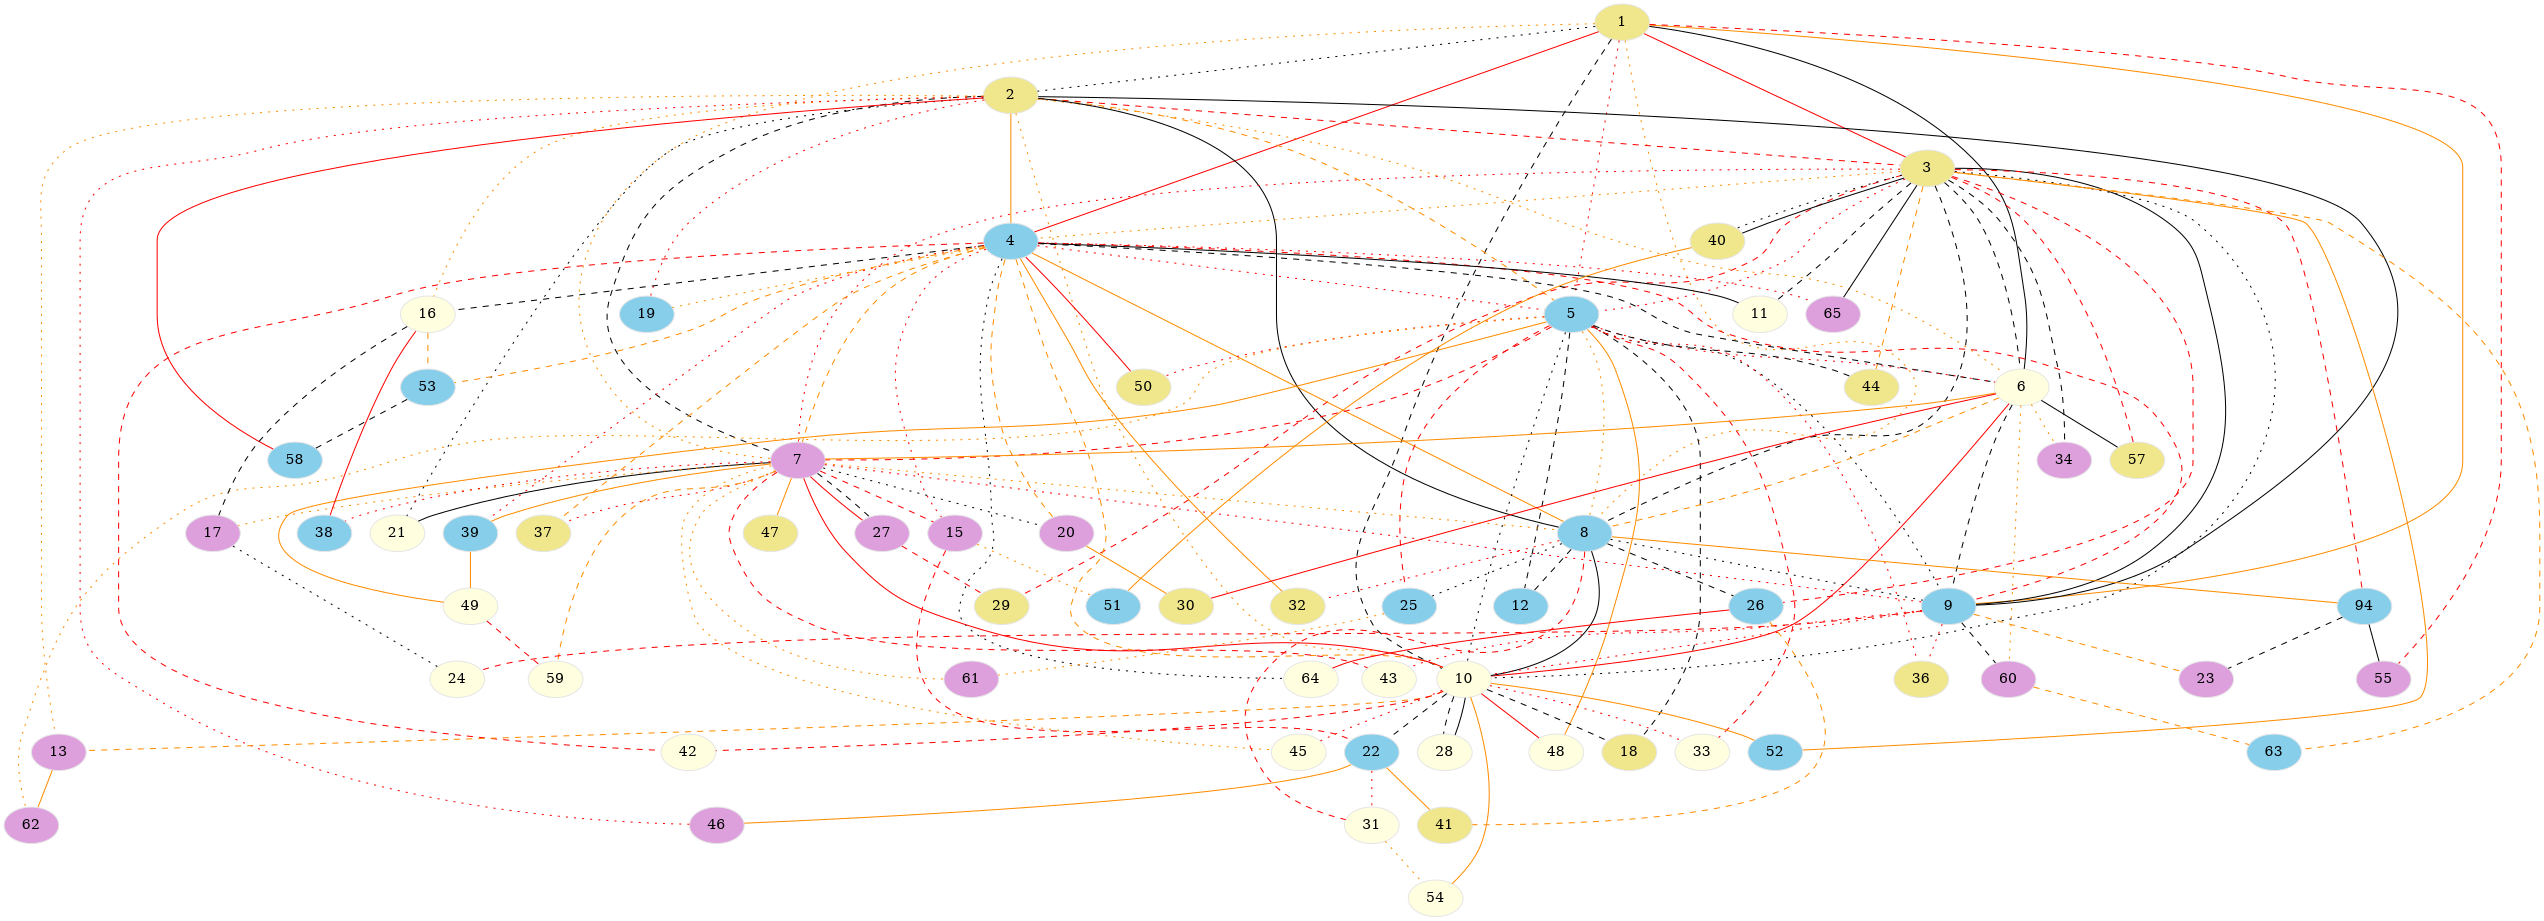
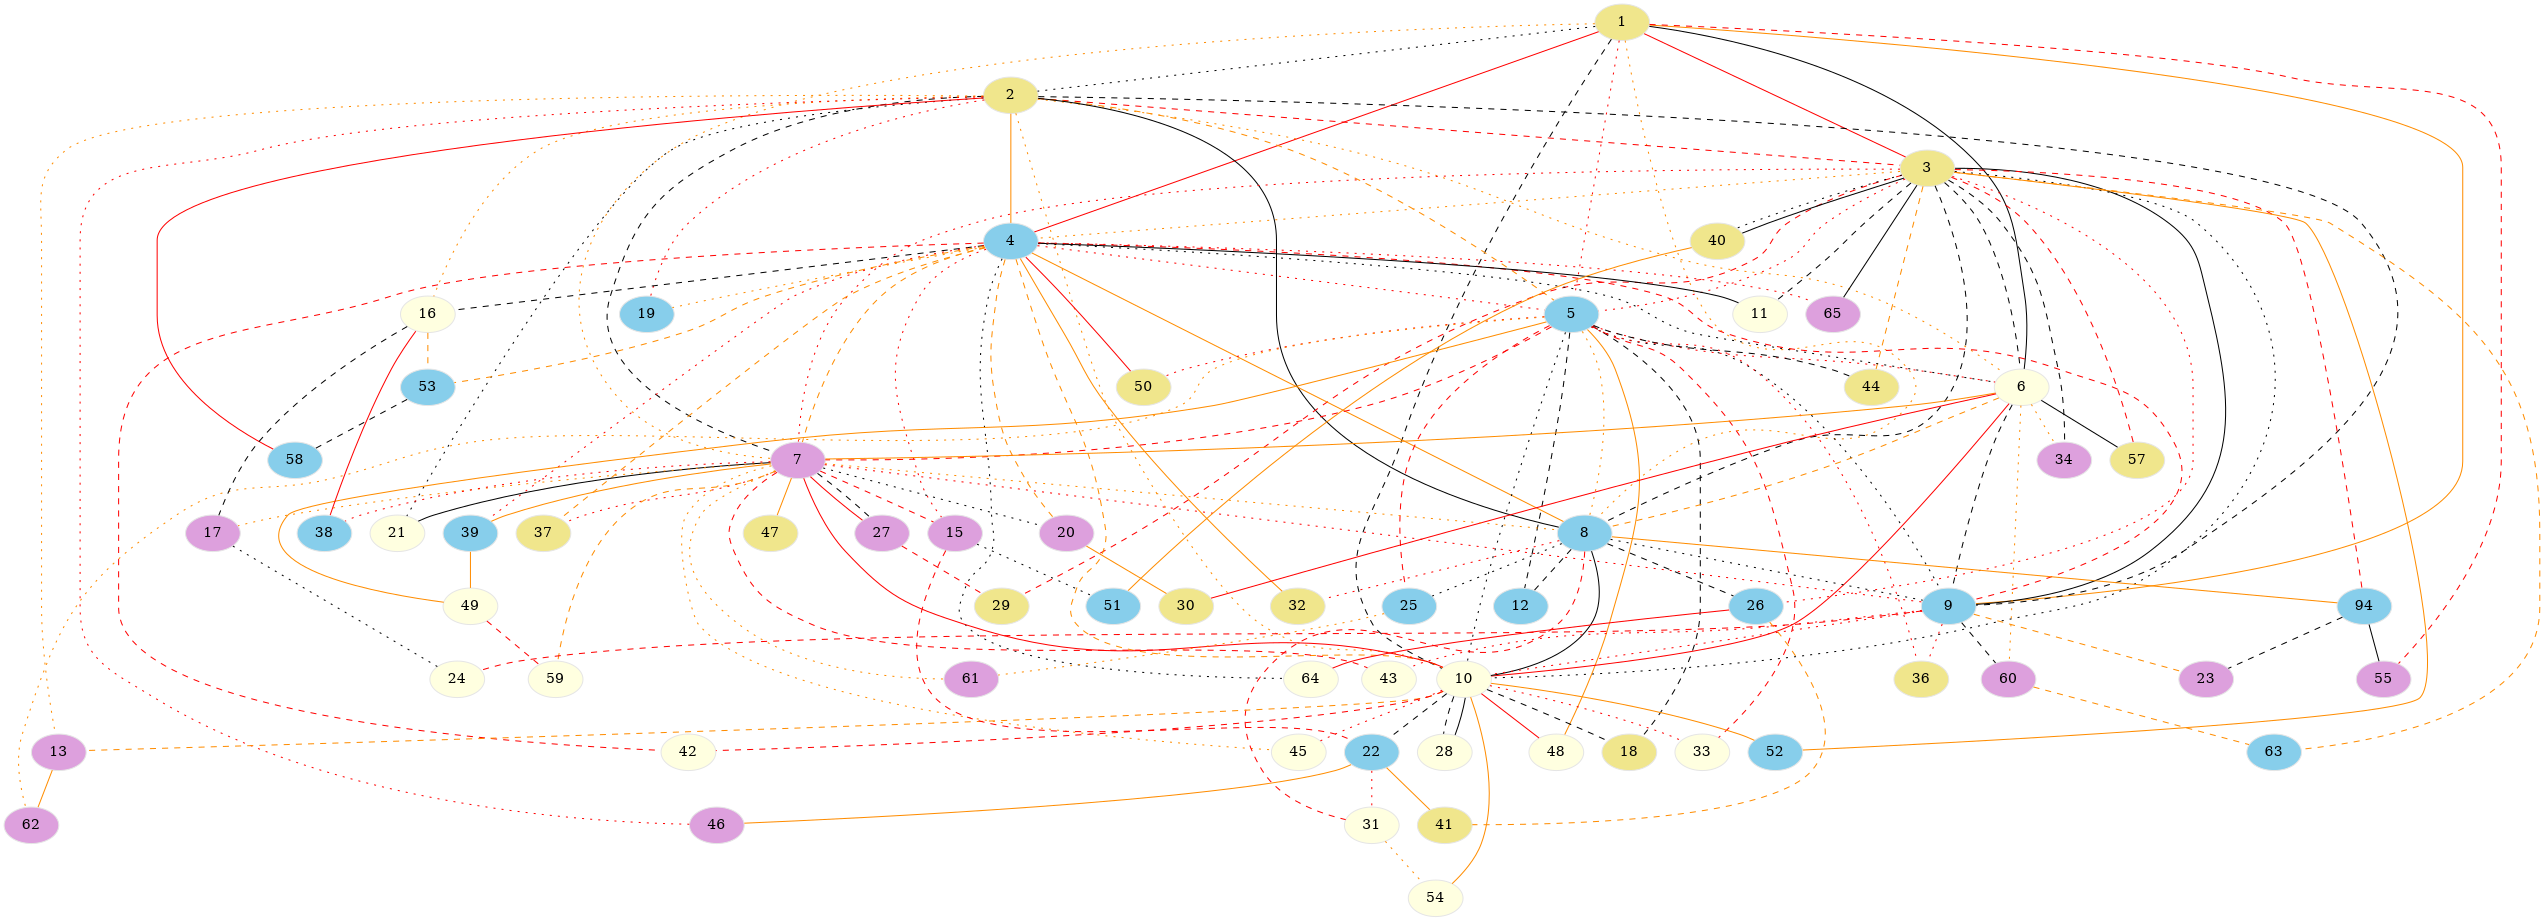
edge "2" -- "9": style solid -> dashed
edge "4" -- "6": style dashed -> dotted
edge "3" -- "26": style dashed -> dotted
edge "15" -- "51": color darkorange -> black
